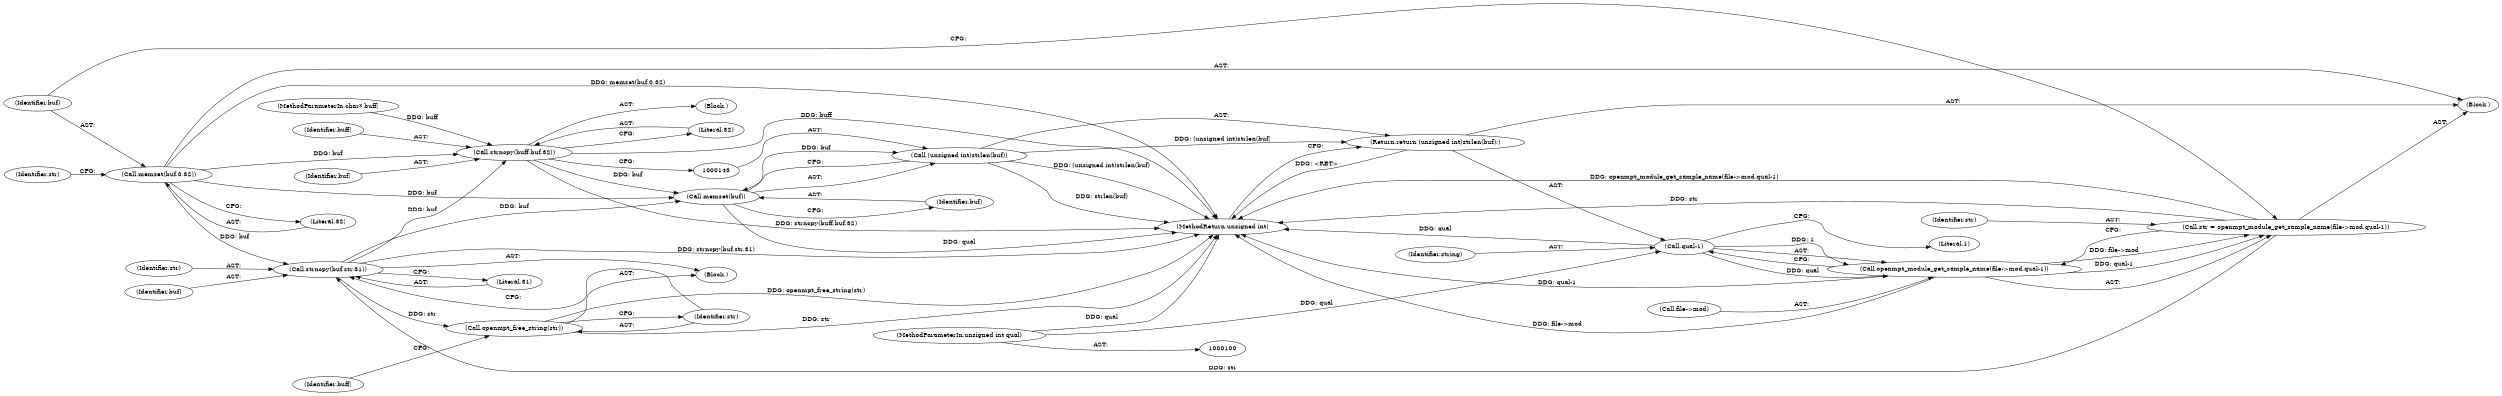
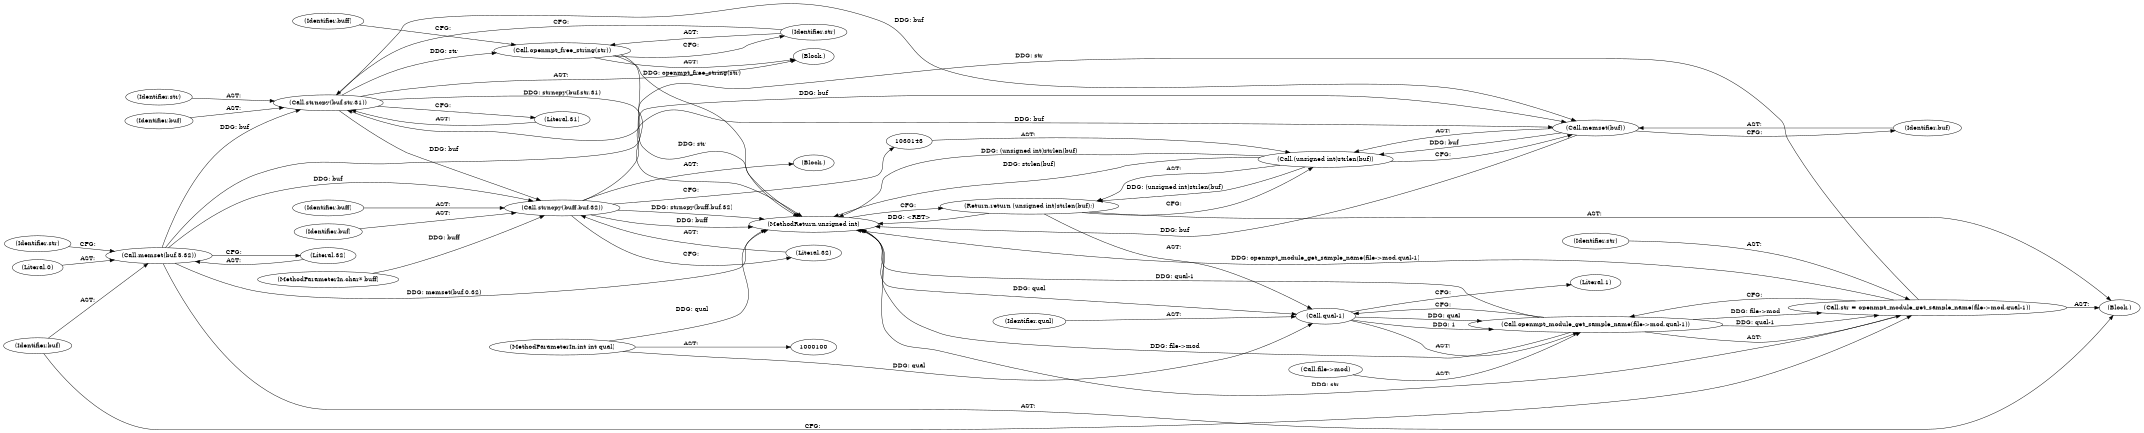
node "1000143": label "1000143" -> "1030143"
node "(Call,memset(buf,0,32))": label "(Call,memset(buf,0,32))" -> "(Call,memset(buf,5,32))"
edge "(Return,return (unsigned int)strlen(buf);)" -> "(Call,(unsigned int)strlen(buf))": added, label "CFG:"
edge "(Call,qual-1)" -> "(MethodReturn,unsigned int)": reversed
edge "(Call,memset(buf))" -> "(MethodReturn,unsigned int)": label "DDG: qual" -> "DDG: buf"
node "(Identifier,string)": label "(Identifier,string)" -> "(Identifier,qual)"
node "(Literal,0)": added
node "(MethodParameterIn,unsigned int qual)": label "(MethodParameterIn,unsigned int qual)" -> "(MethodParameterIn,int int qual)"
